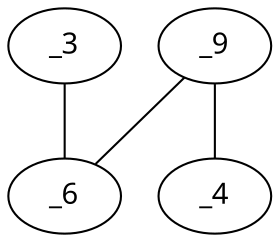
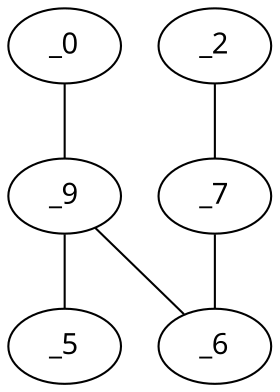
node "_0": added
node "_3": label "_3" -> "_7"
node "_2": added
node "_4": label "_4" -> "_5"
